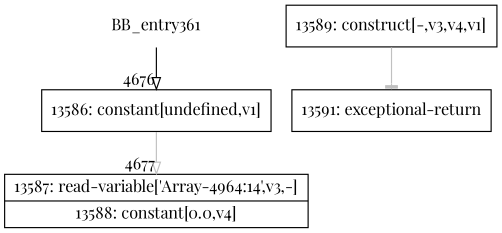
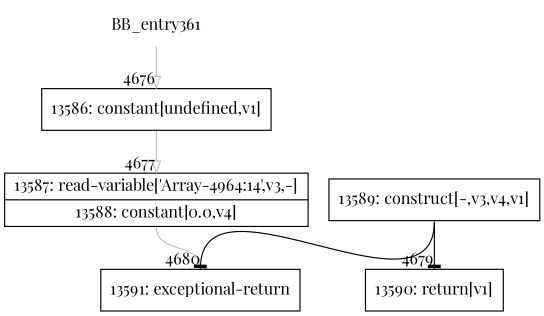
edge "BB_entry361" -> "13586: constant[undefined,v1]": color black -> gray
edge "13589: construct[-,v3,v4,v1]" -> "13591: exceptional-return": color gray -> black
edge "13587: read-variable['Array-4964:14',v3,-]" -> "13591: exceptional-return": added
node "13590: return[v1]": added
